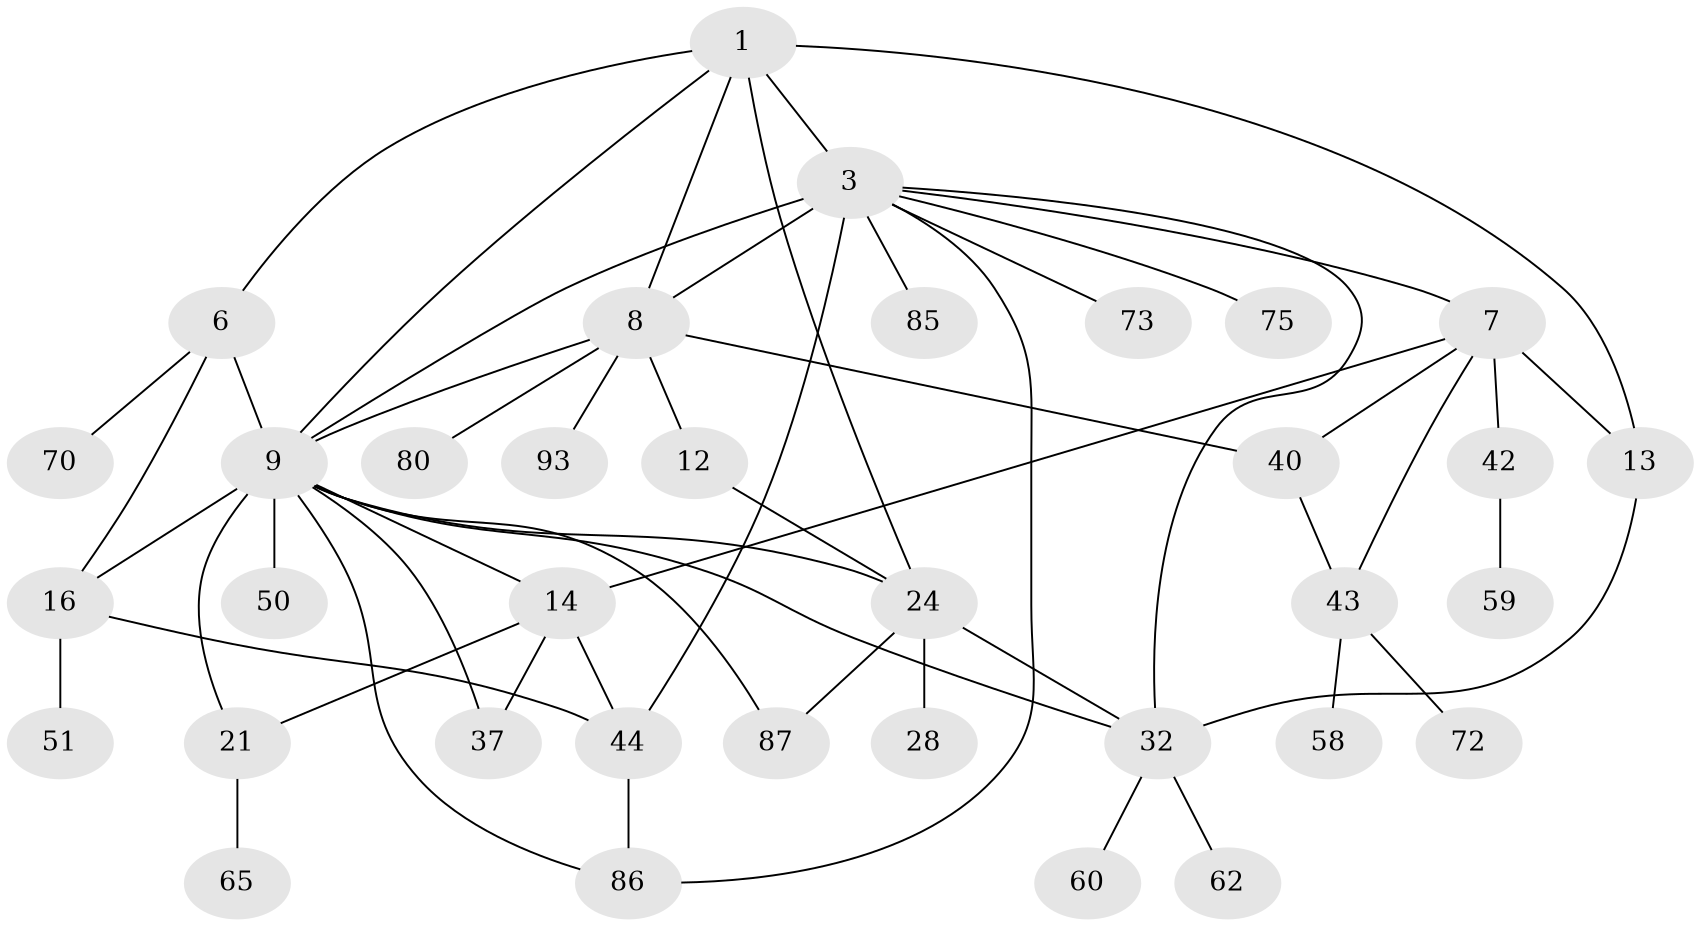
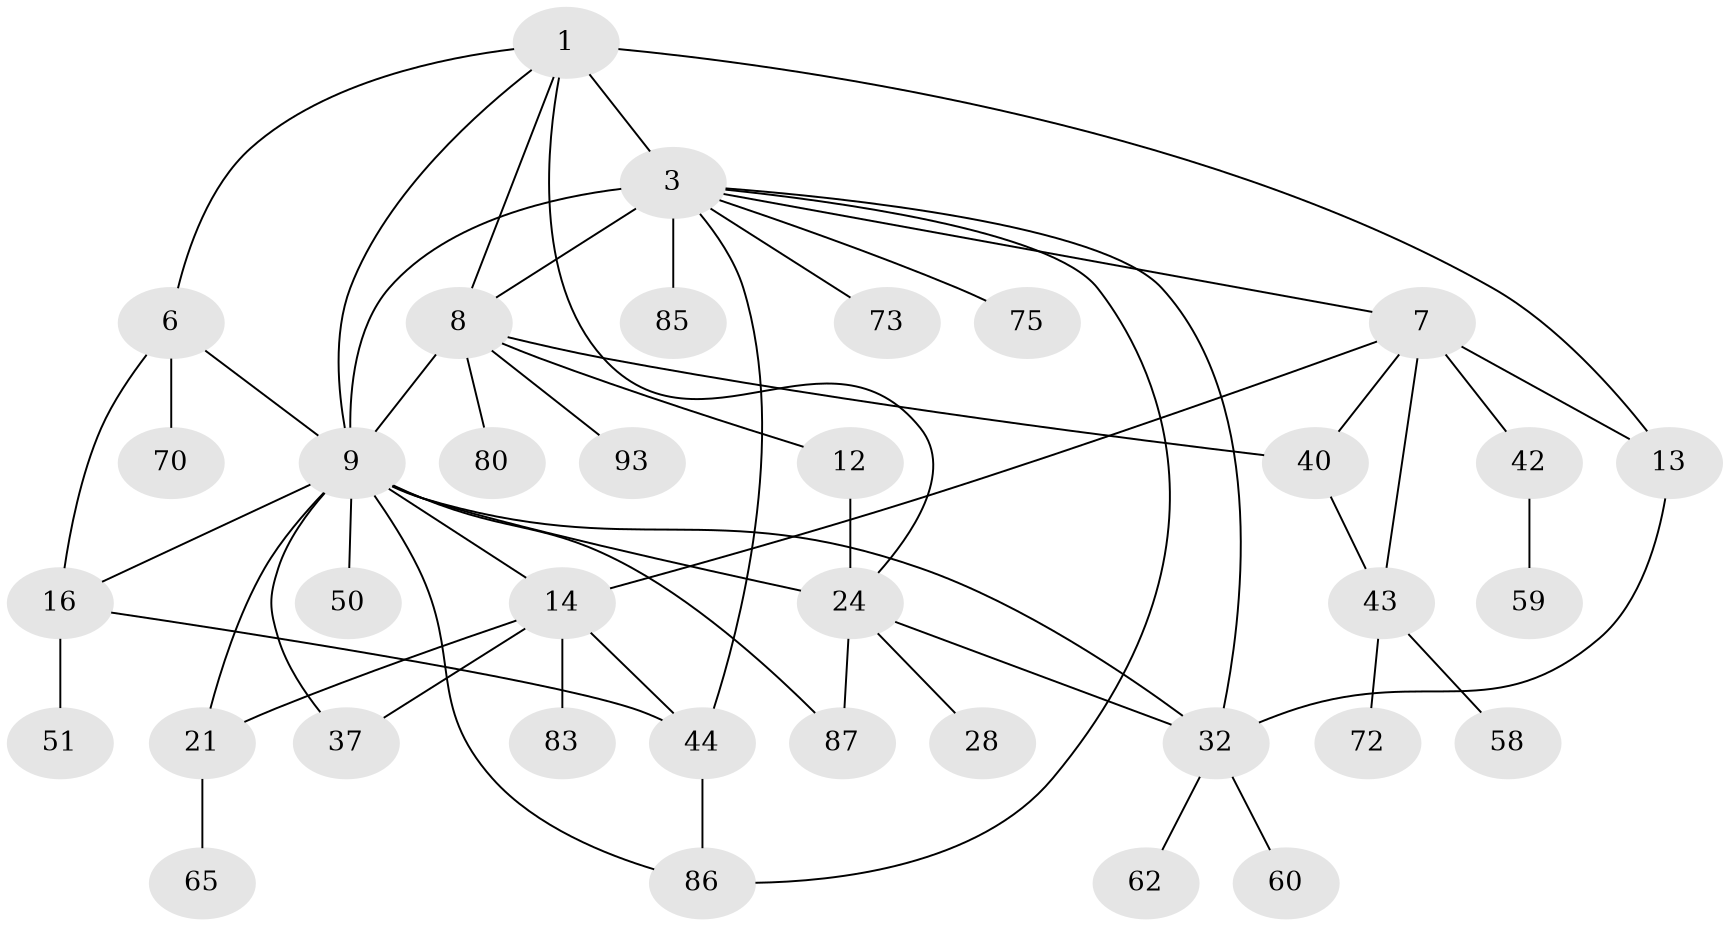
node "83": added
